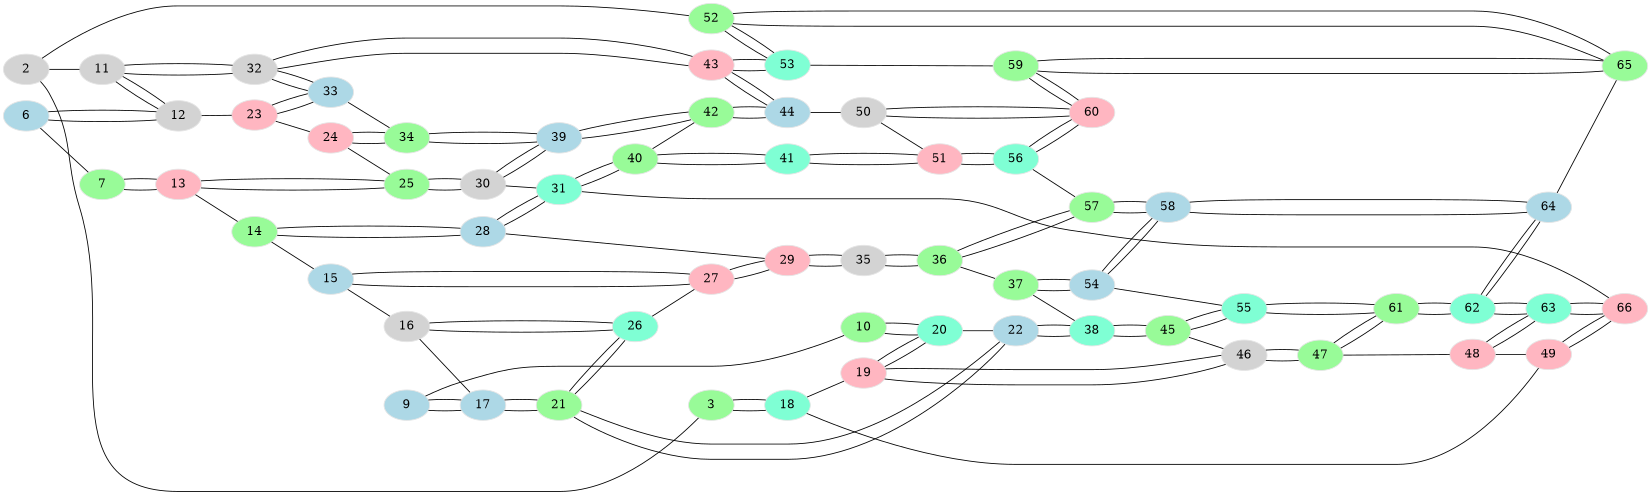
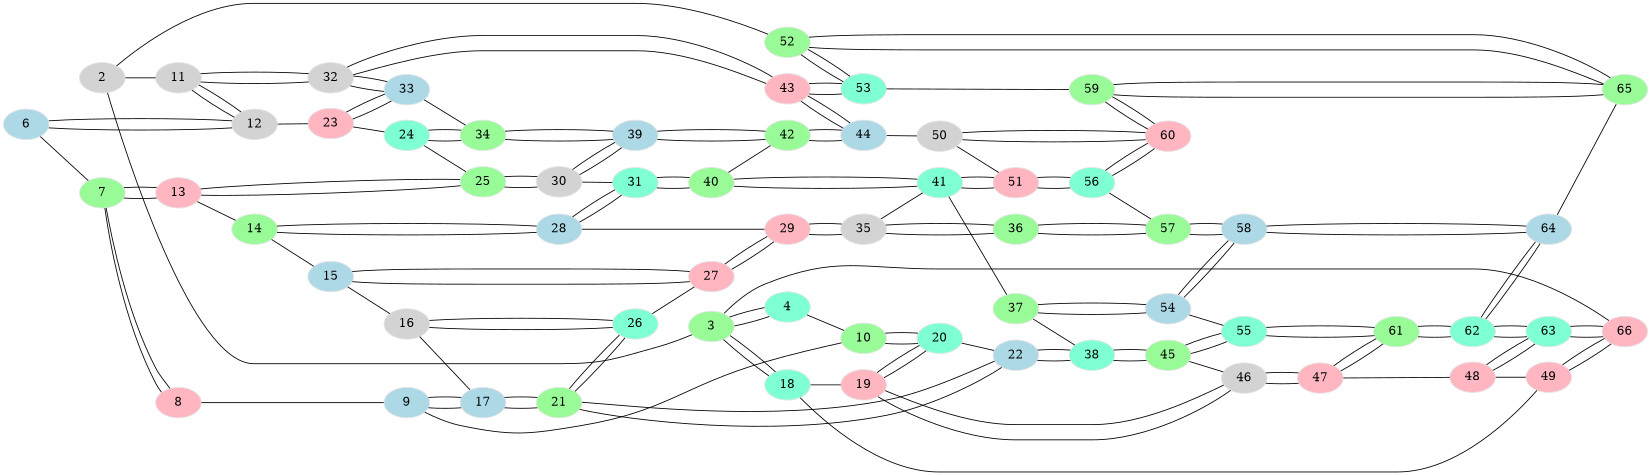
node "24": fillcolor lightpink -> aquamarine
edge "41" -- "35": added
edge "31" -- "66": now "3" -- "66"
edge "36" -- "37": now "41" -- "37"
node "4": added
node "47": fillcolor palegreen -> lightpink
node "8": added
